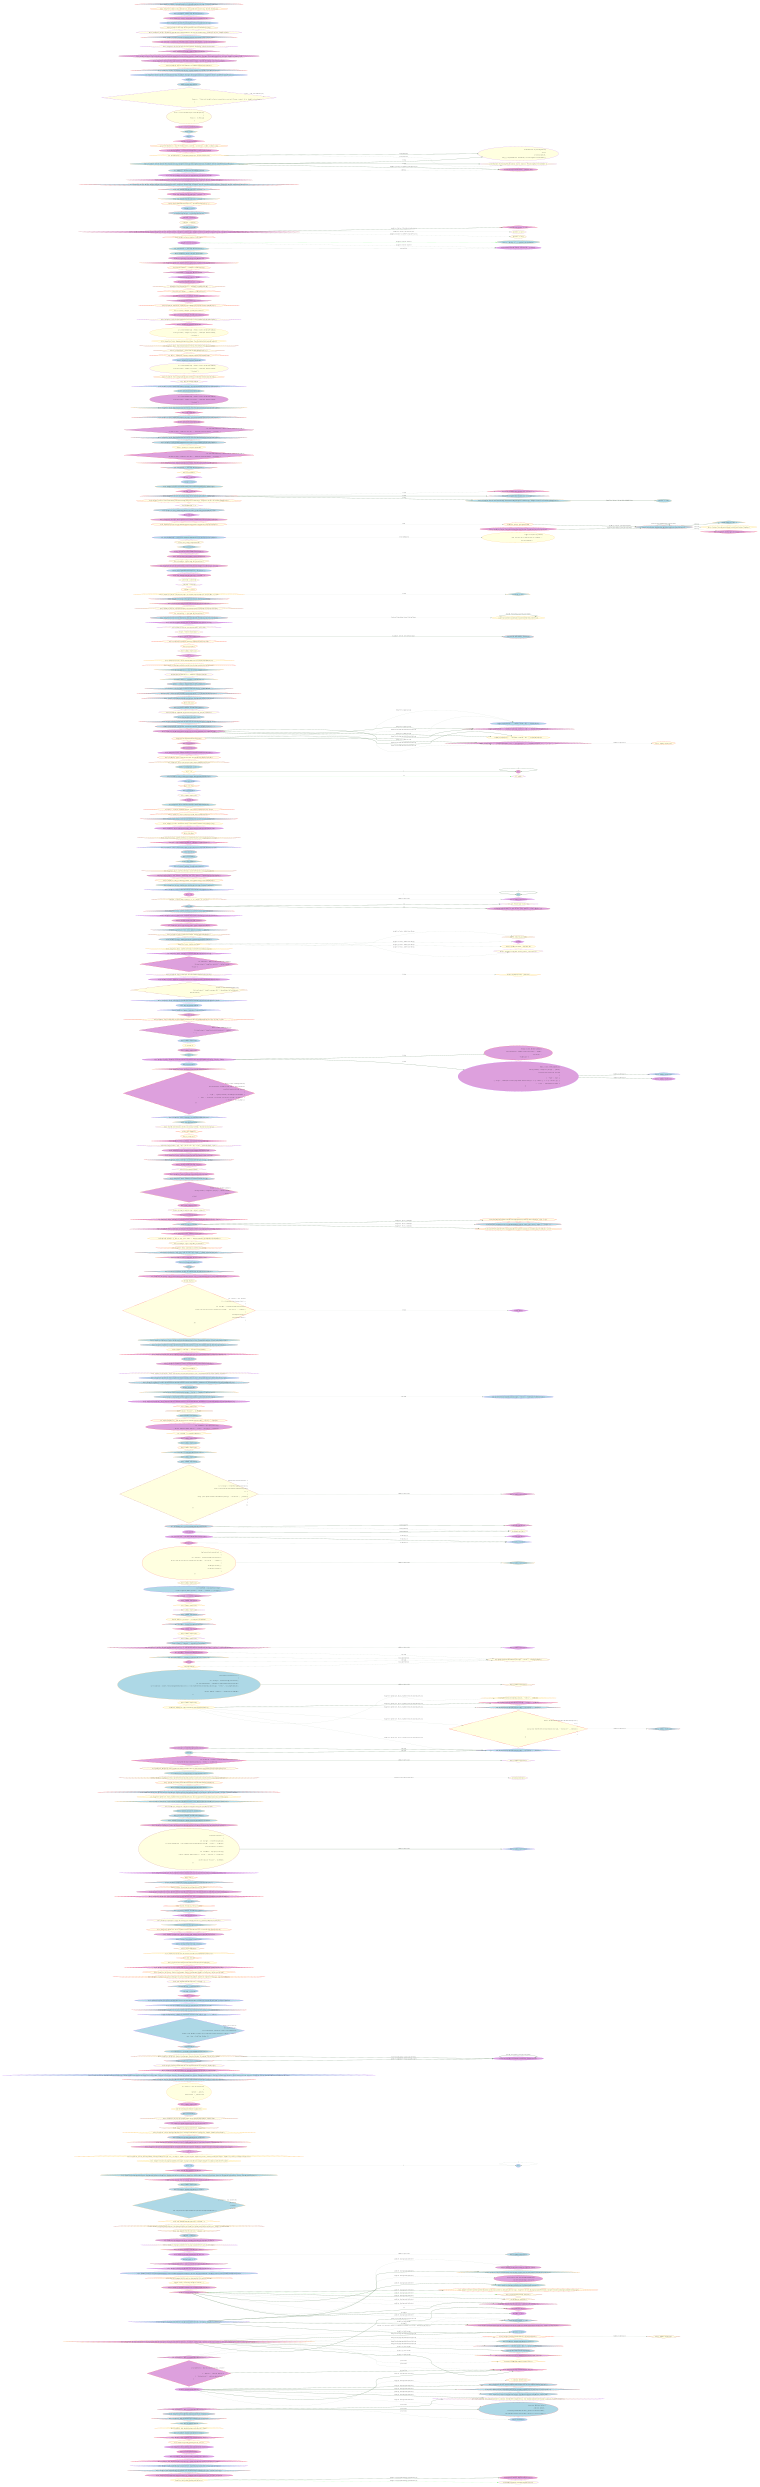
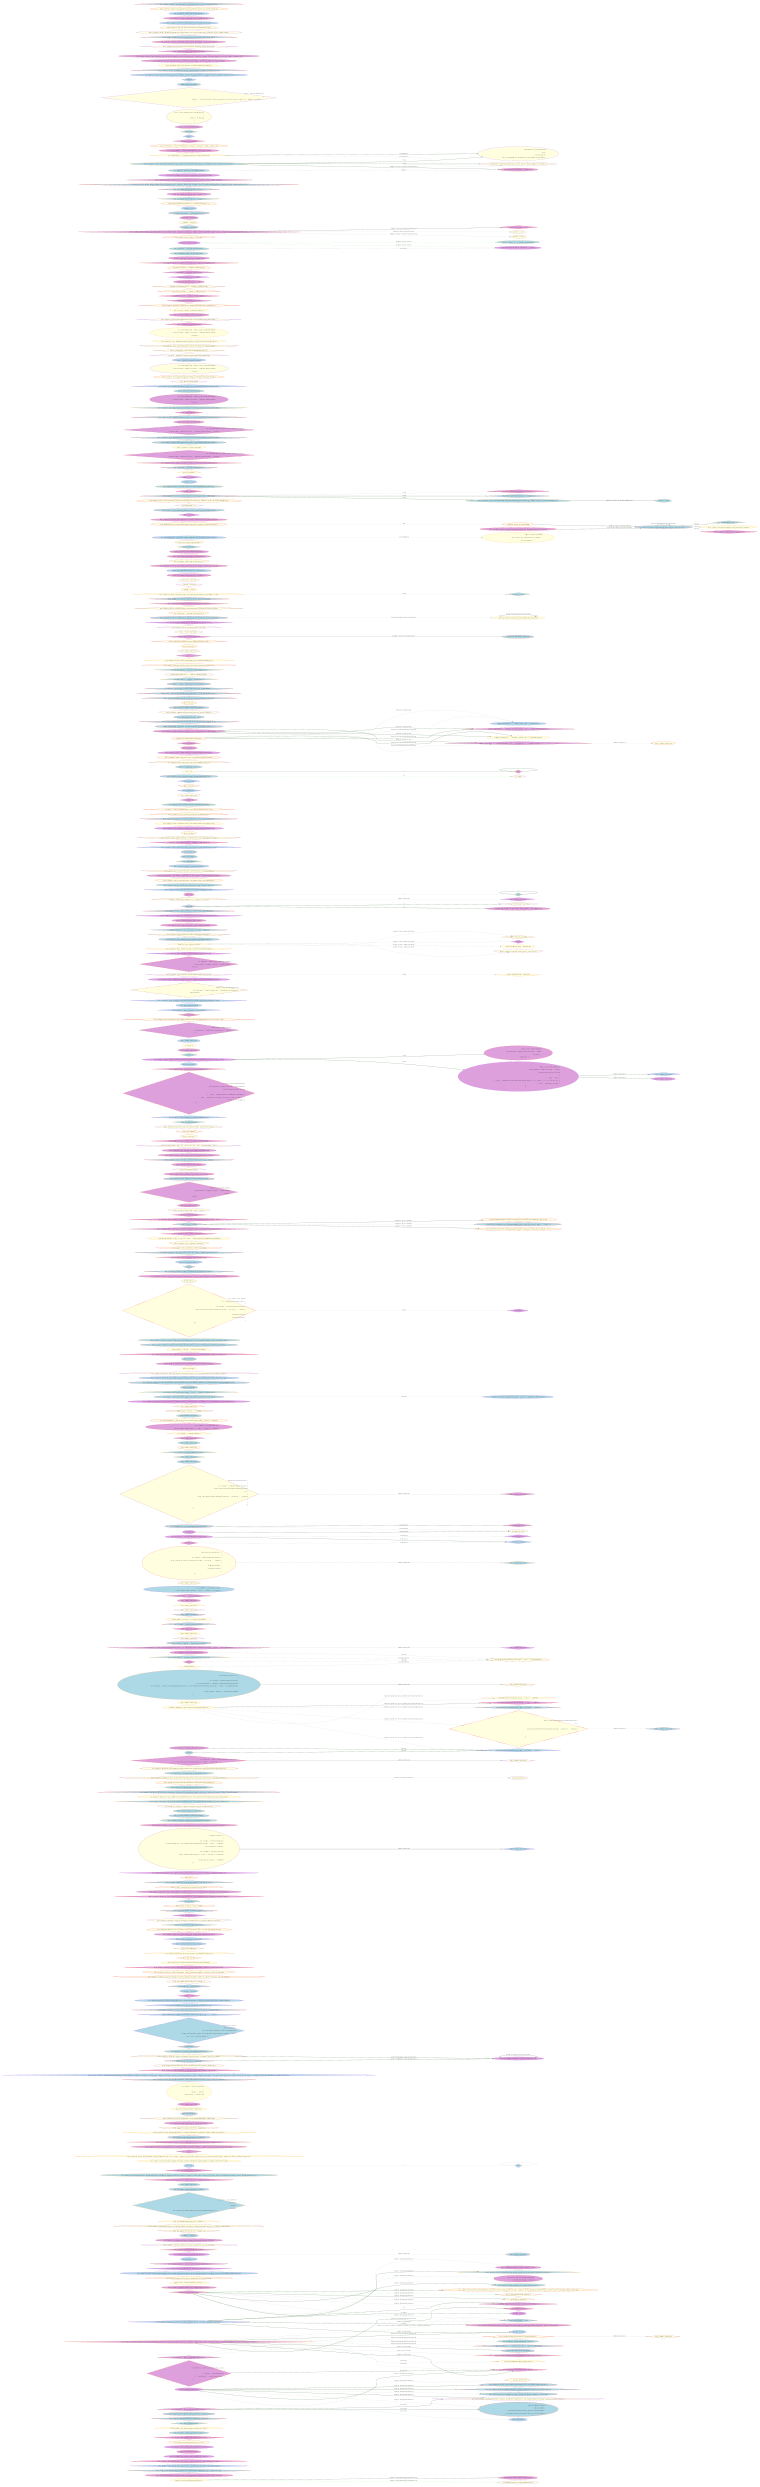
node "var date = JobHelper.FromStringTimestamp(checkedTimestamp)": color red -> purple
